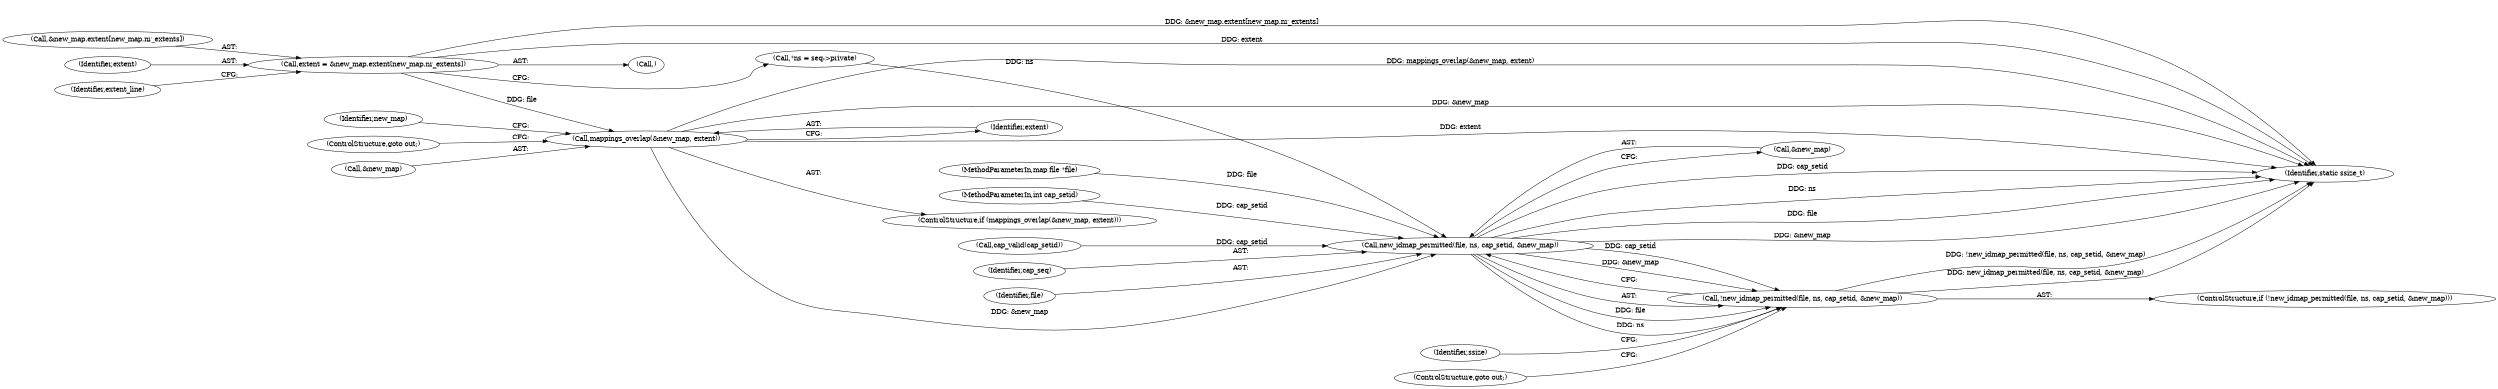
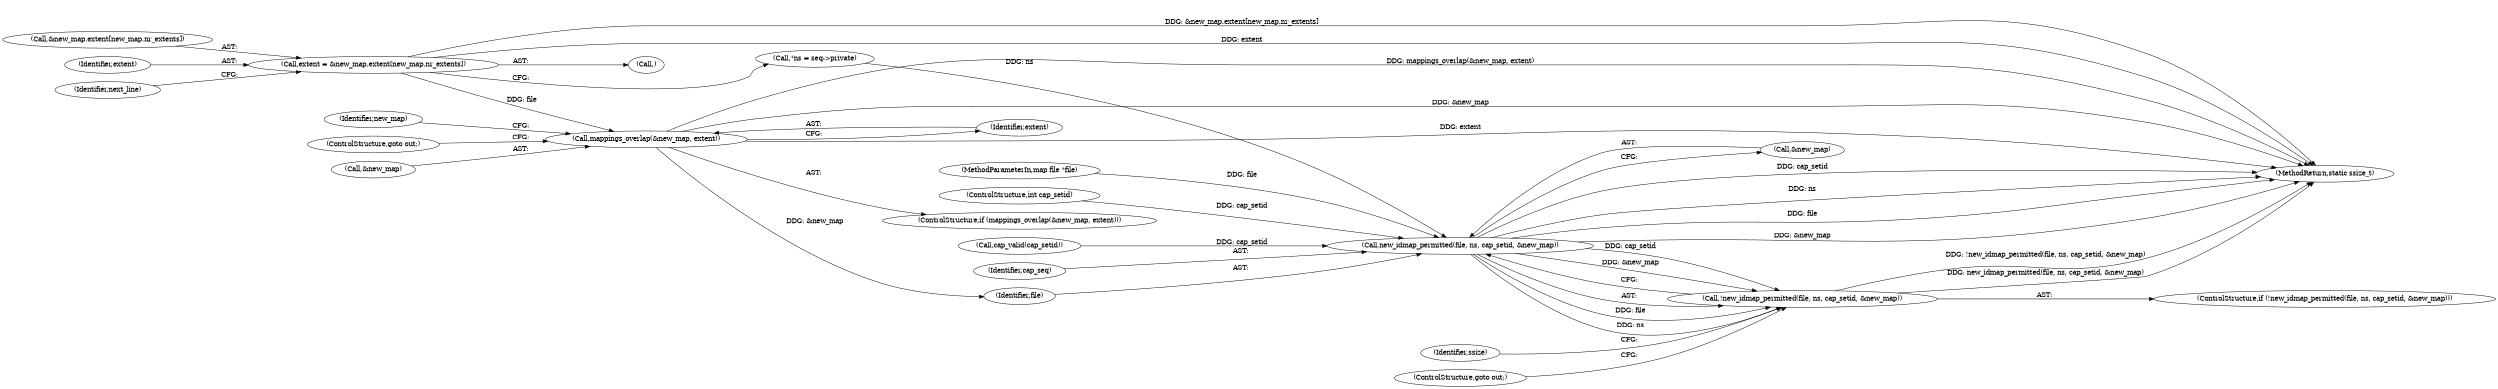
node "(Identifier,extent_line)": label "(Identifier,extent_line)" -> "(Identifier,next_line)"
node "(Identifier,static ssize_t)": label "(Identifier,static ssize_t)" -> "(MethodReturn,static ssize_t)"
node "(MethodParameterIn,int cap_setid)": label "(MethodParameterIn,int cap_setid)" -> "(ControlStructure,int cap_setid)"
edge "(Call,mappings_overlap(&new_map, extent))" -> "(Call,new_idmap_permitted(file, ns, cap_setid, &new_map))": now "(Call,mappings_overlap(&new_map, extent))" -> "(Identifier,file)"
